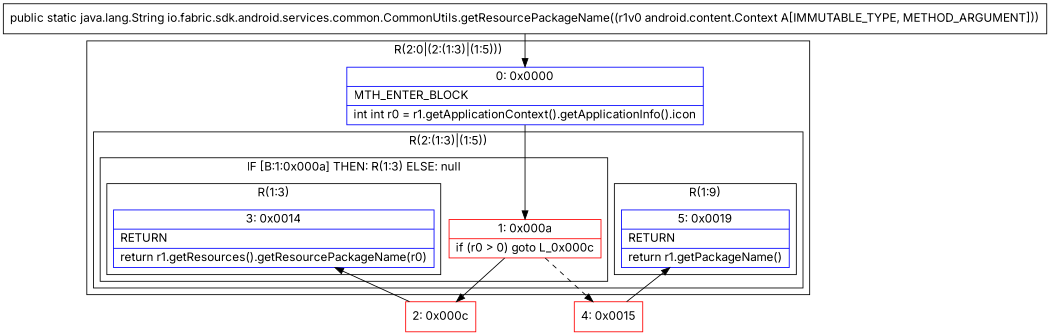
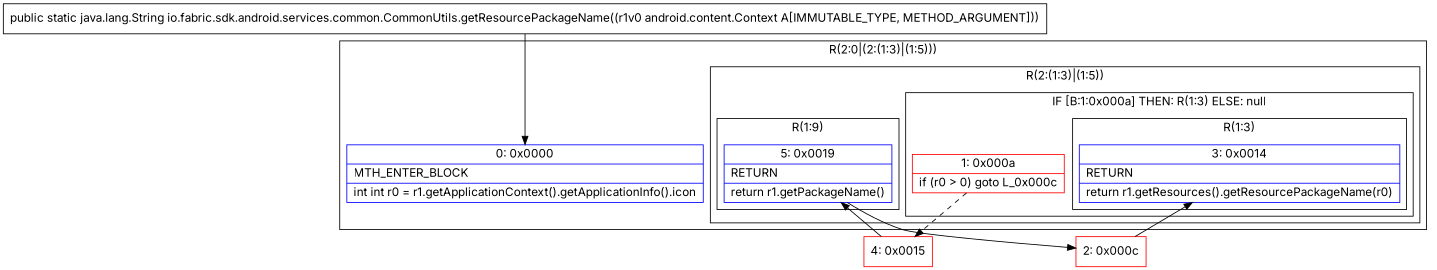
edge "0: 0x0000" -> "1: 0x000a": removed
edge "1: 0x000a" -> "2: 0x000c": now "5: 0x0019" -> "2: 0x000c"
